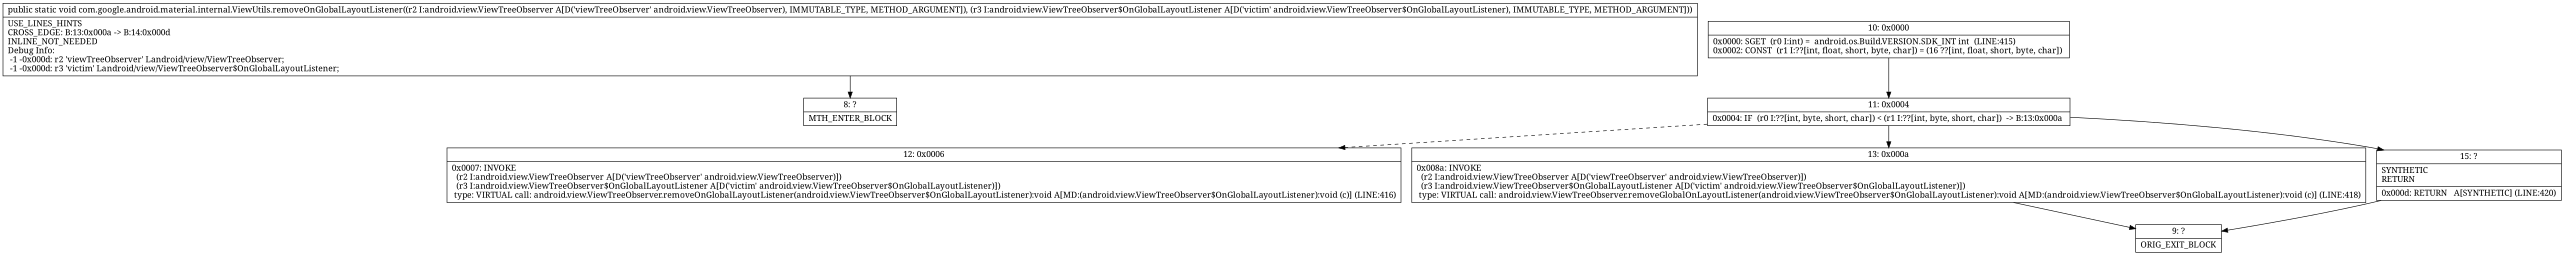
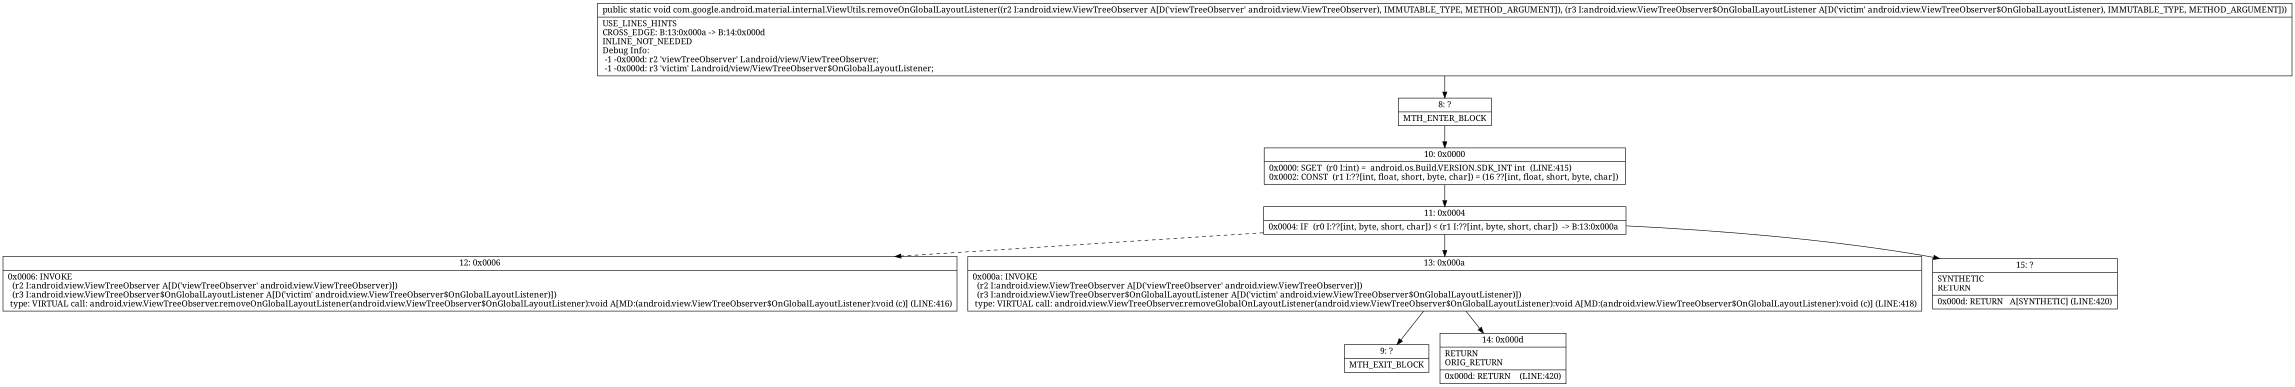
edge "8: ?" -> "10: 0x0000": added
node "12: 0x0006": text "0x0007: INVOKE" -> "0x0006: INVOKE"
node "13: 0x000a": text "0x008a: INVOKE" -> "0x000a: INVOKE"
edge "15: ?" -> "9: ?": removed
node "9: ?": text "ORIG_EXIT_BLOCK" -> "MTH_EXIT_BLOCK"
node "14: 0x000d": added
